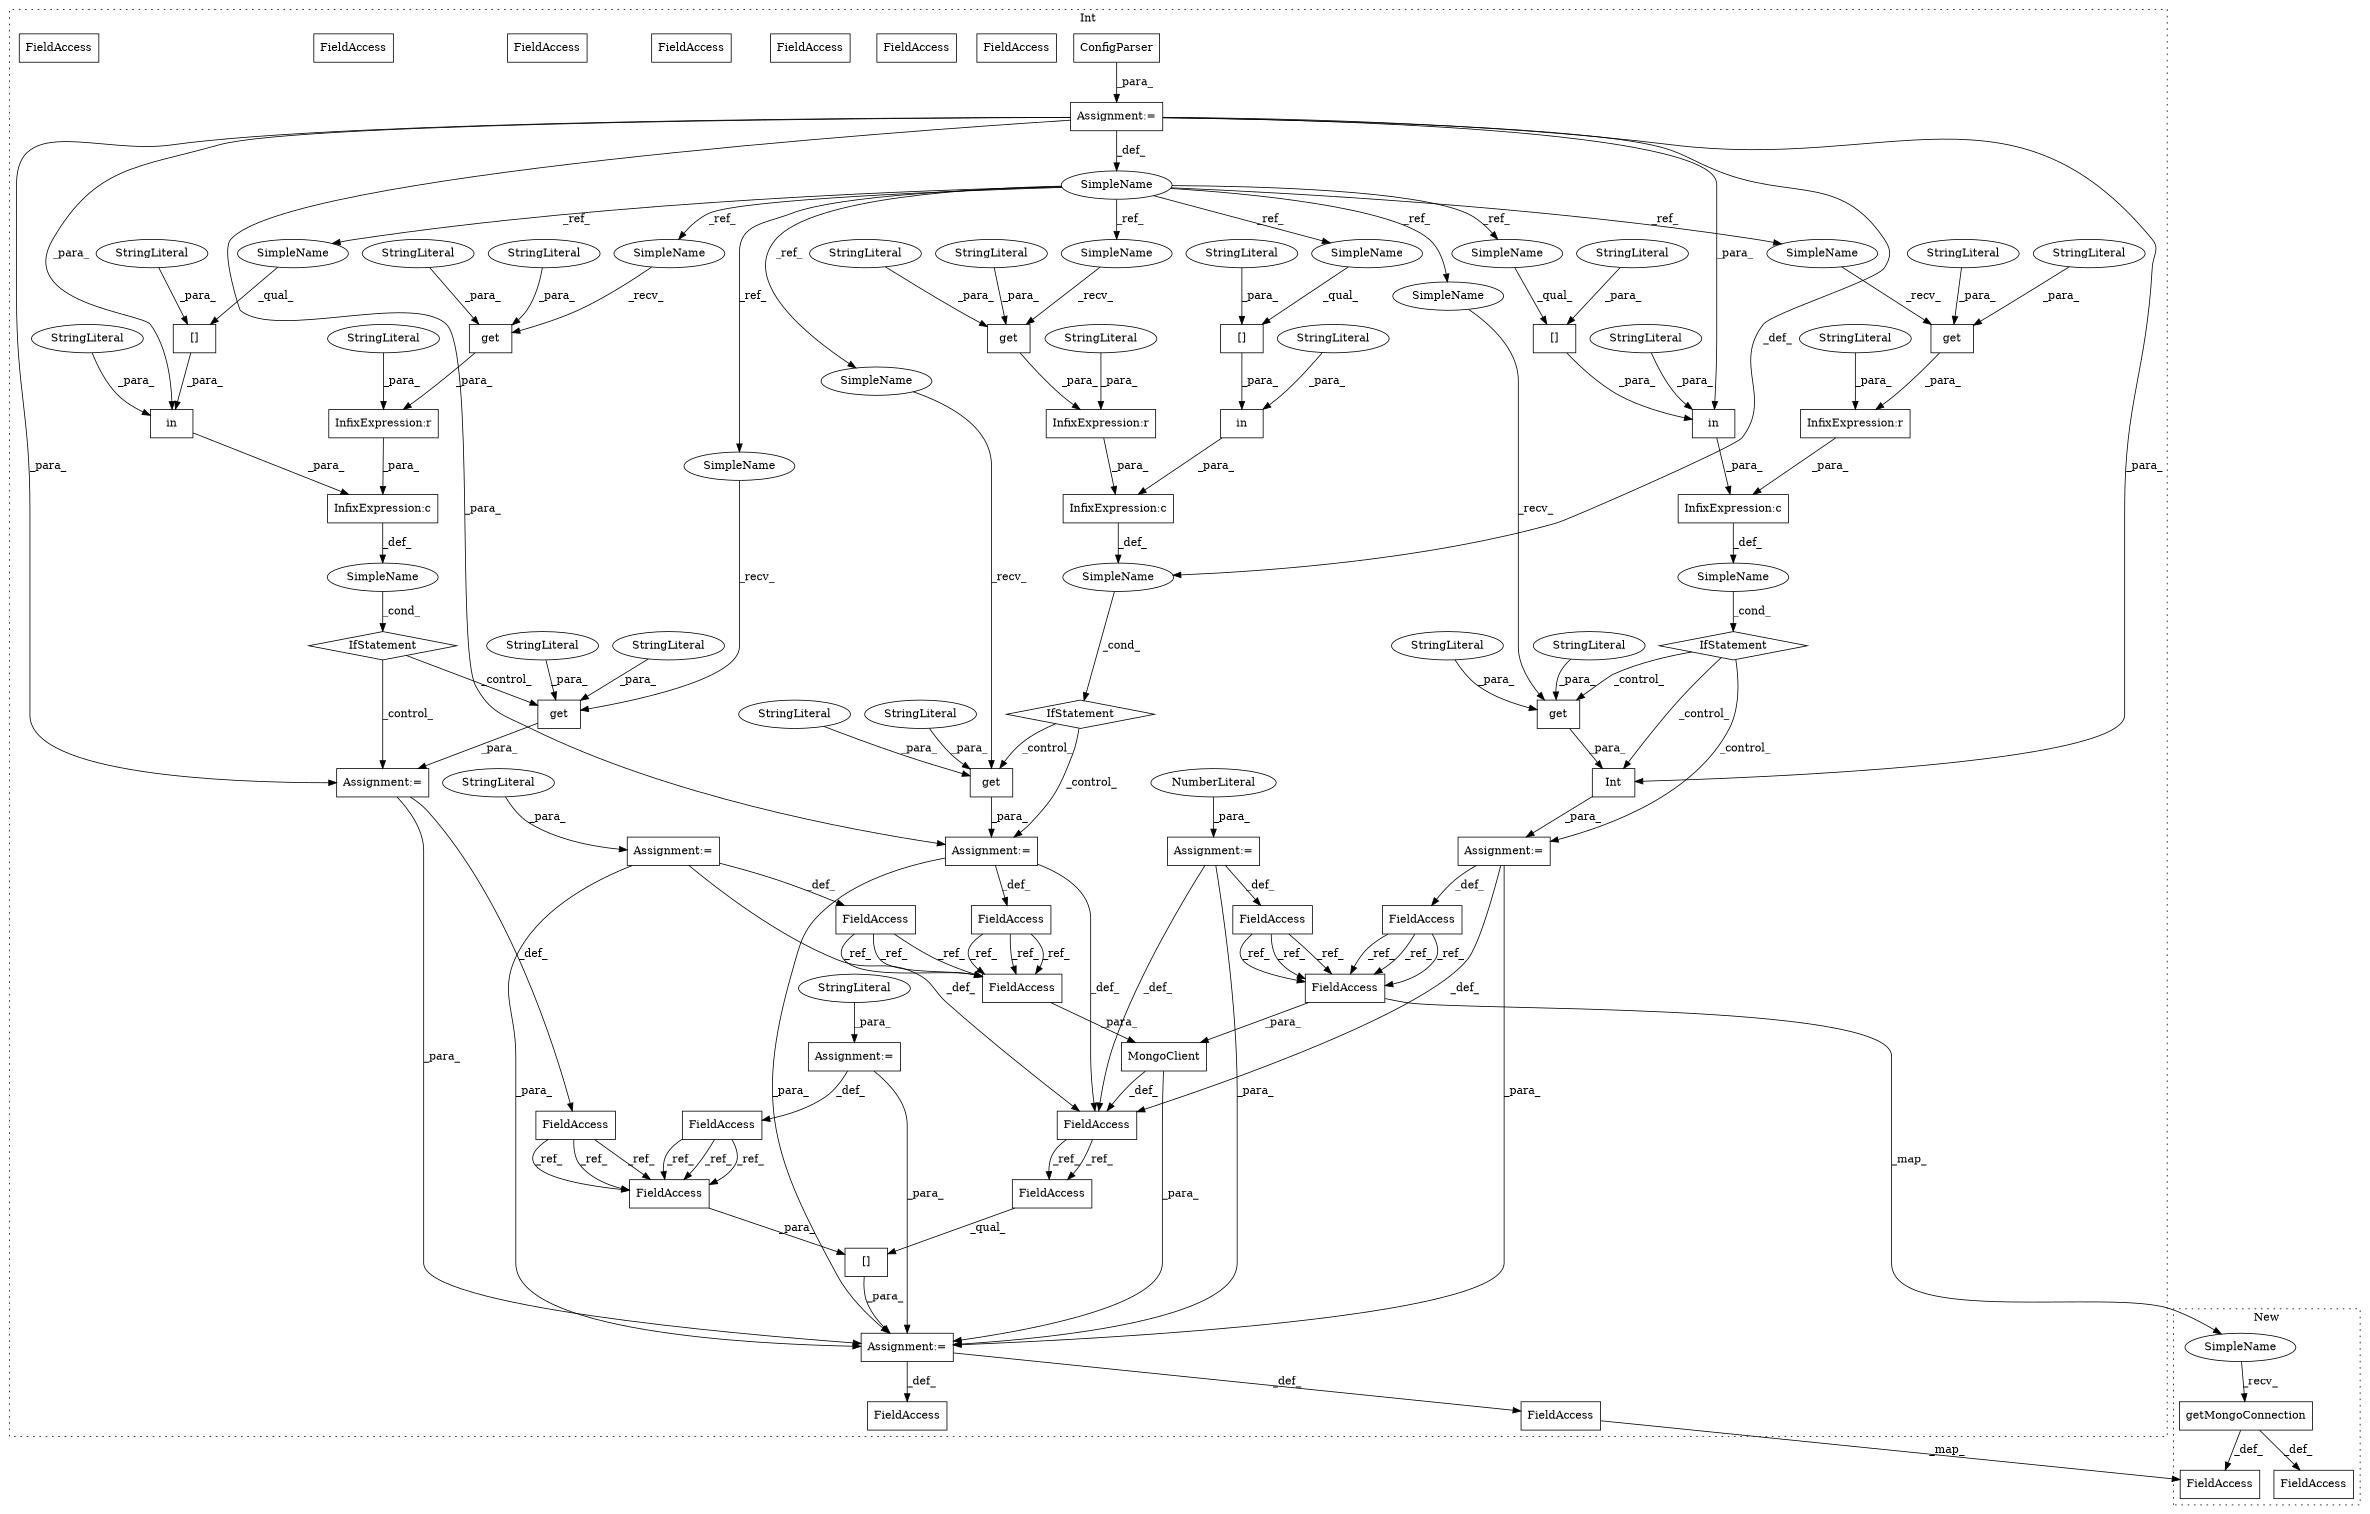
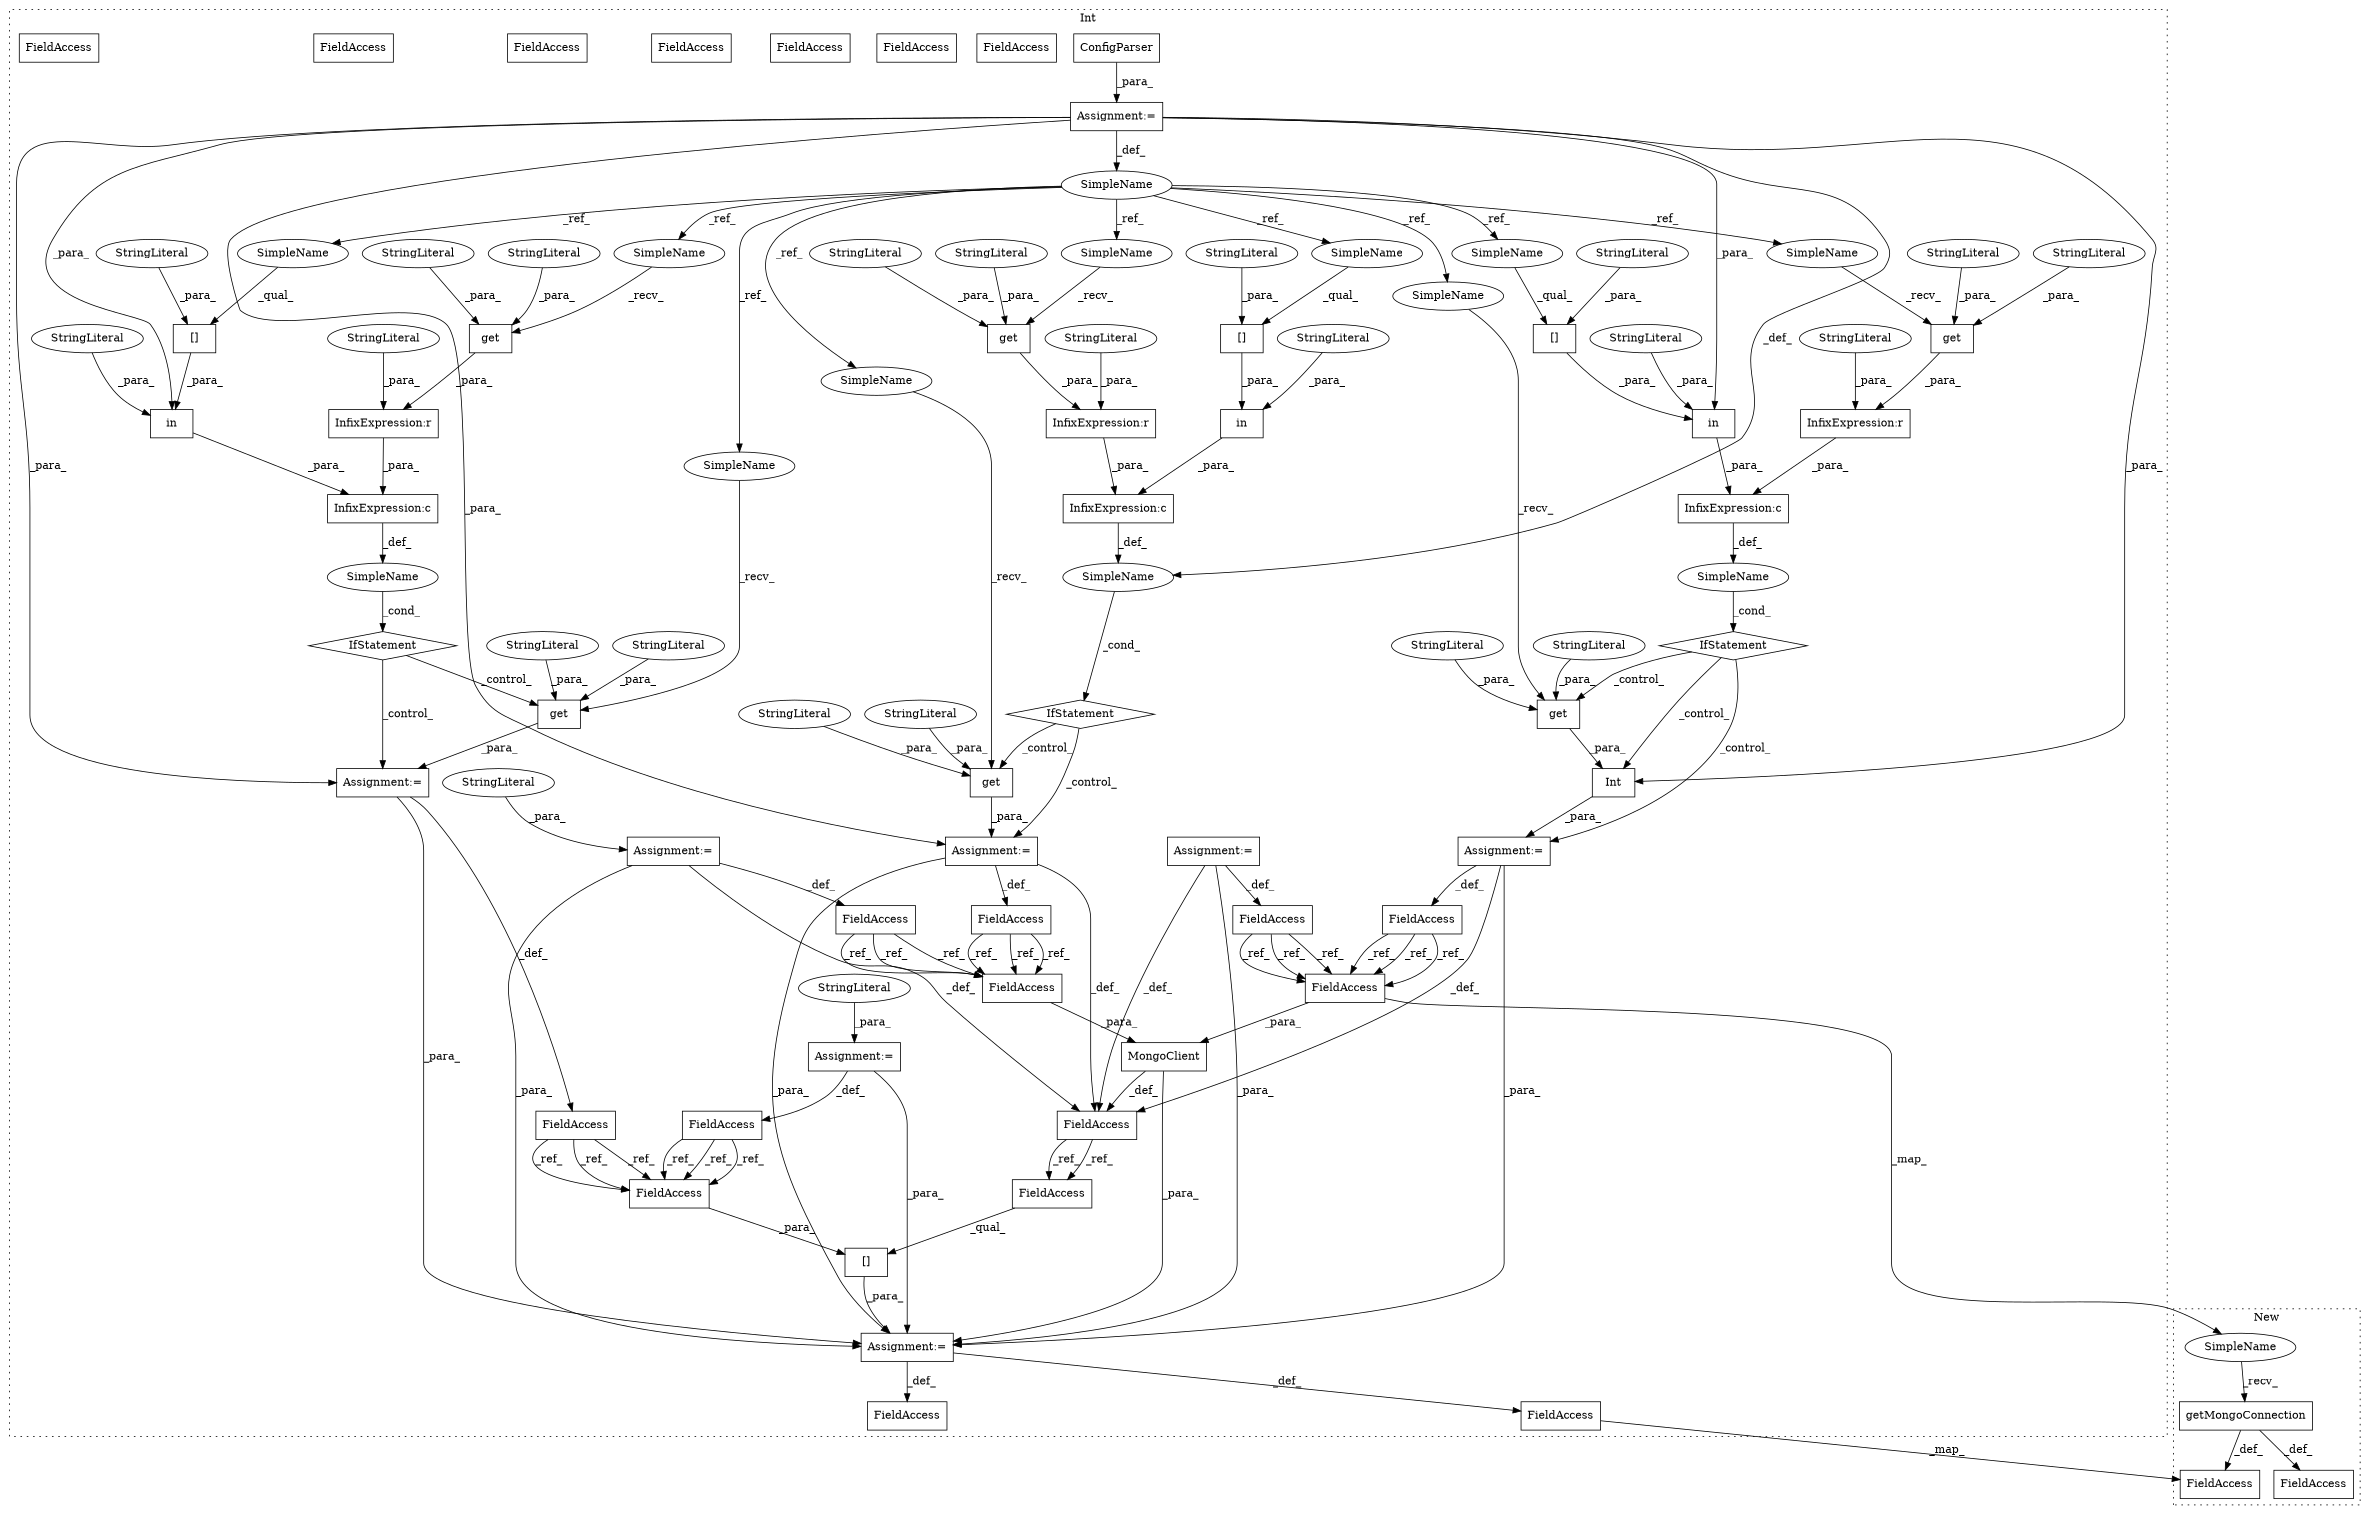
node "NumberLiteral": removed
